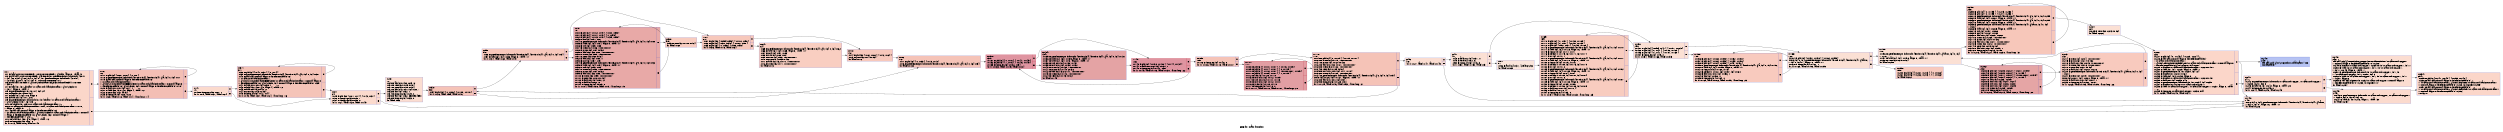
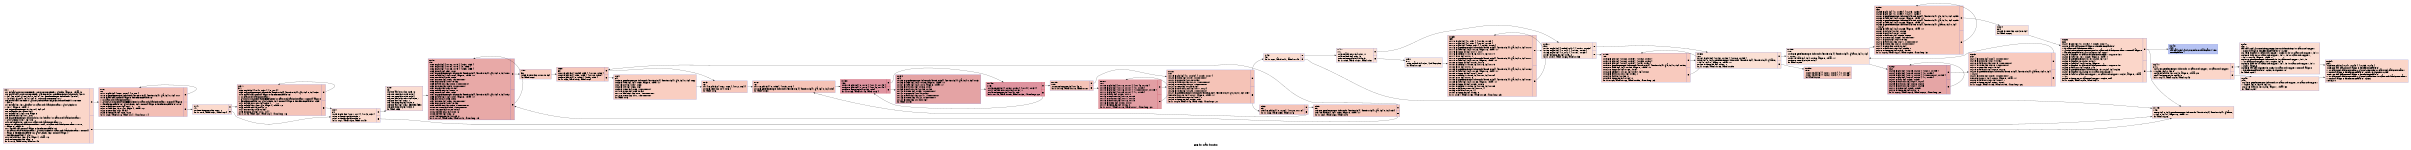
edge "%28:" -> "%53:": now "%28:" -> "%79:"
